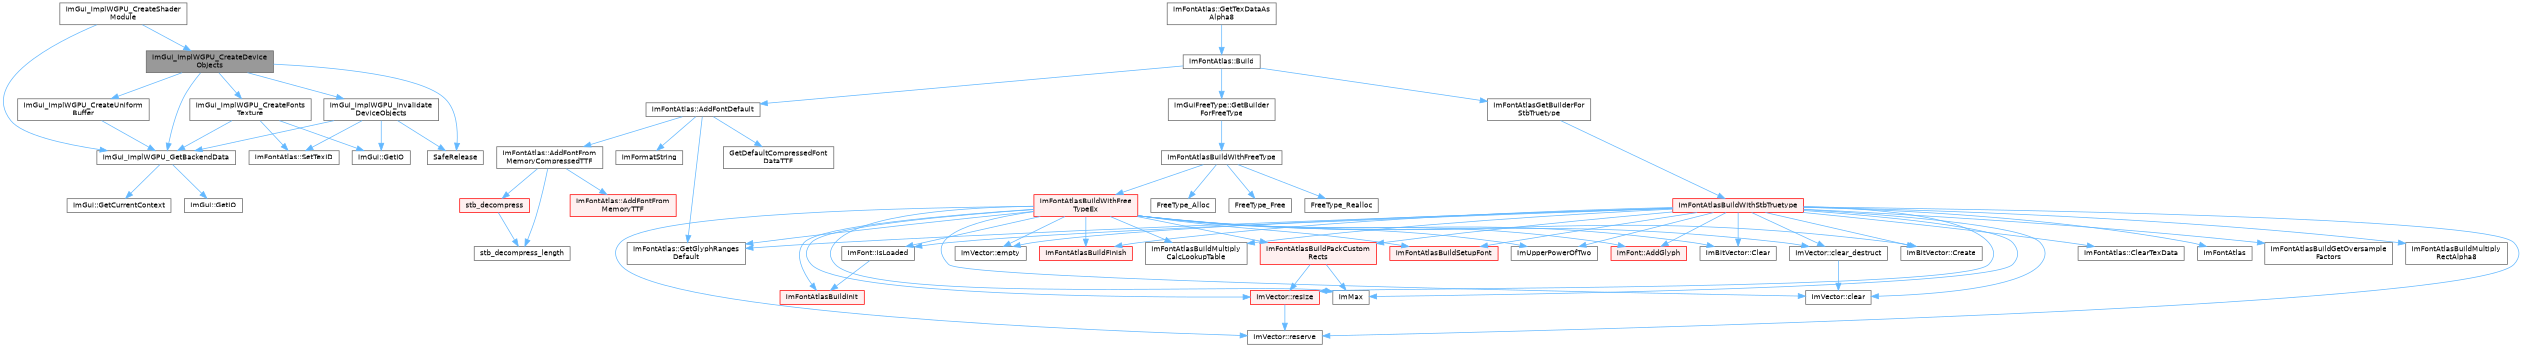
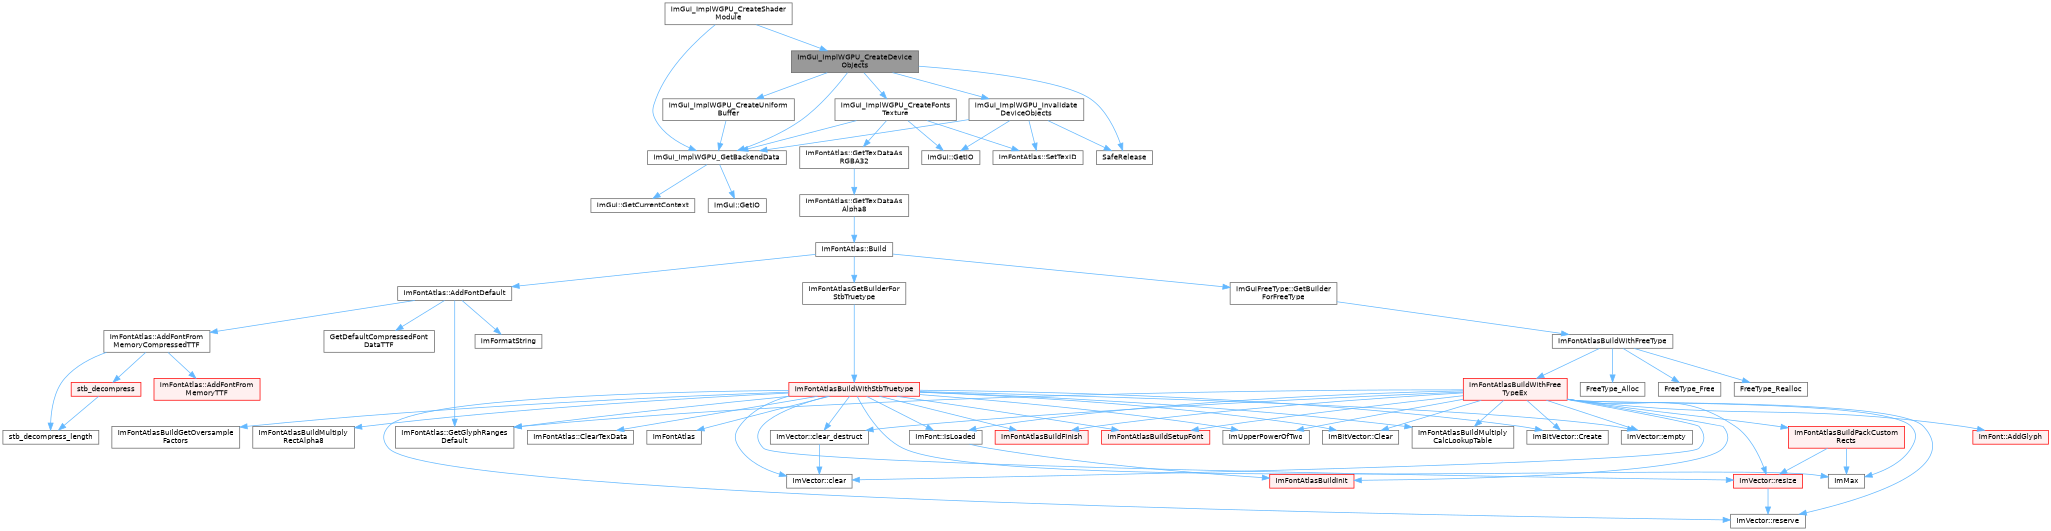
node "ImFontAtlas::GetTexDataAs RGBA32": added
edge "ImFontAtlasBuildWithStbTruetype" -> "ImFontAtlasBuildPackCustom Rects": removed
edge "ImFontAtlasBuildWithStbTruetype" -> "ImFont::AddGlyph": removed
